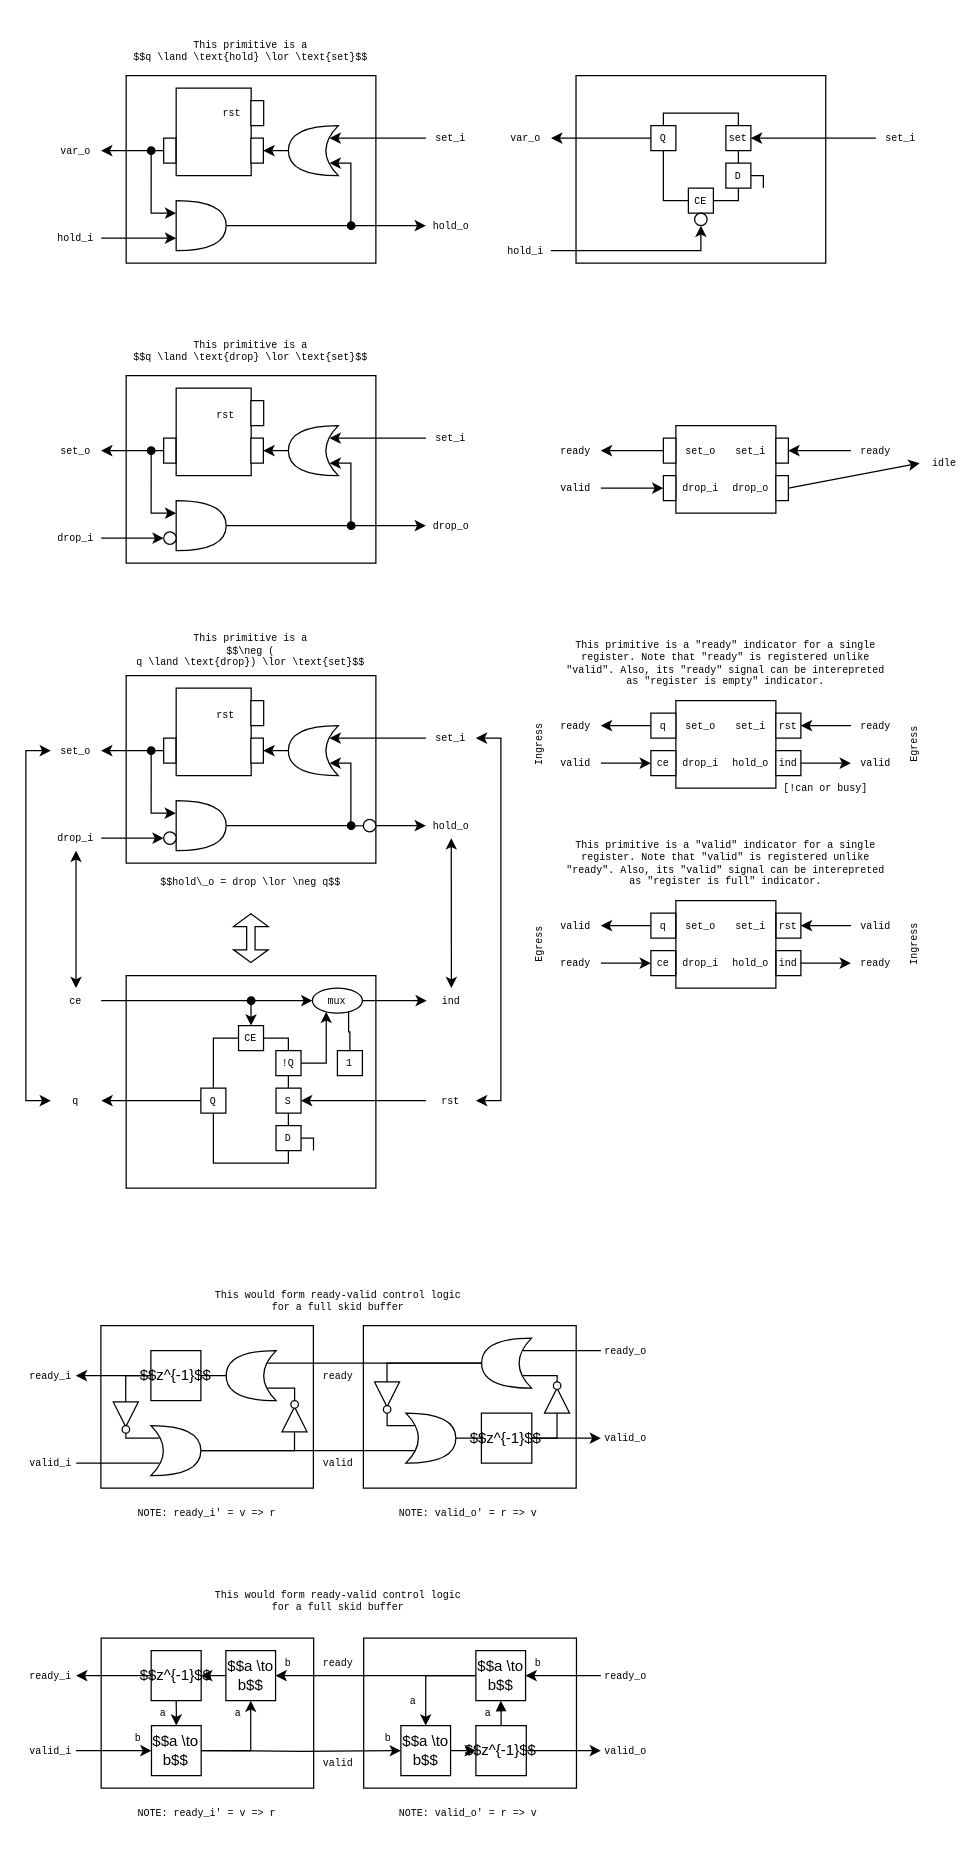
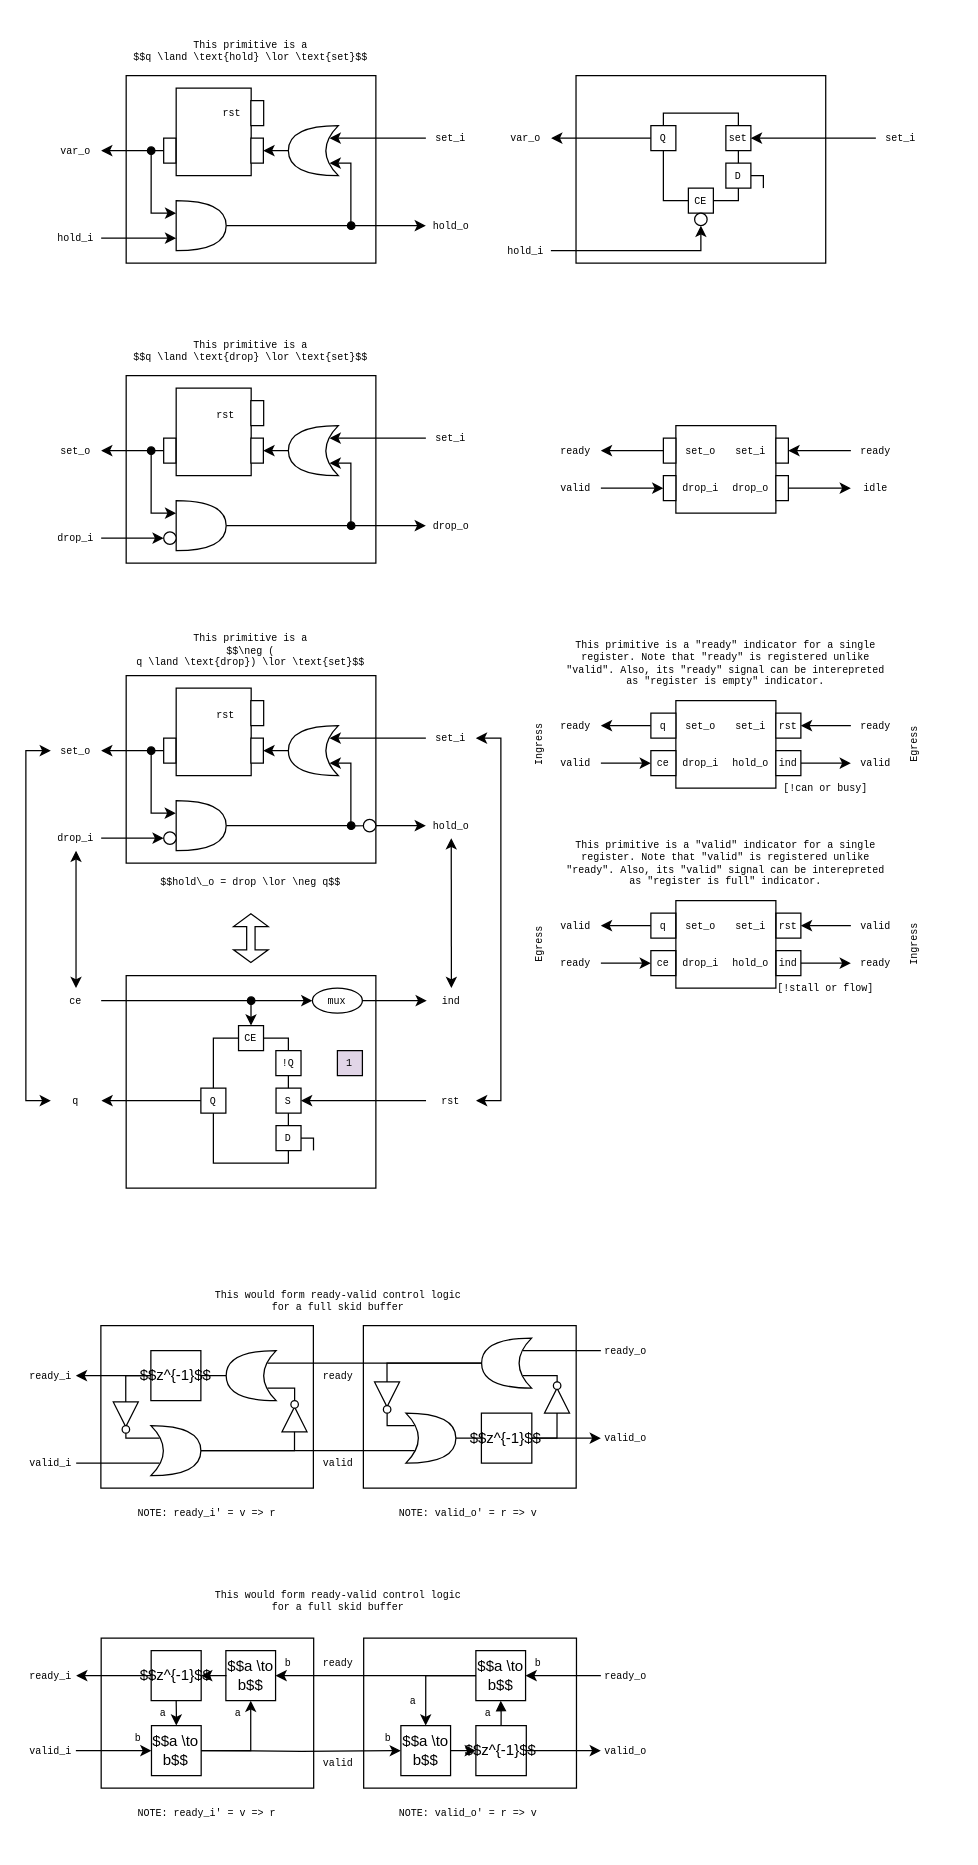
node "idle": moved (944, 463) -> (876, 488)
node "[!stall or flow]": added
edge "mux" -- "1": removed
edge "!Q" -> "mux": removed
node "1": fillcolor #ffffff -> #e1d5e7
